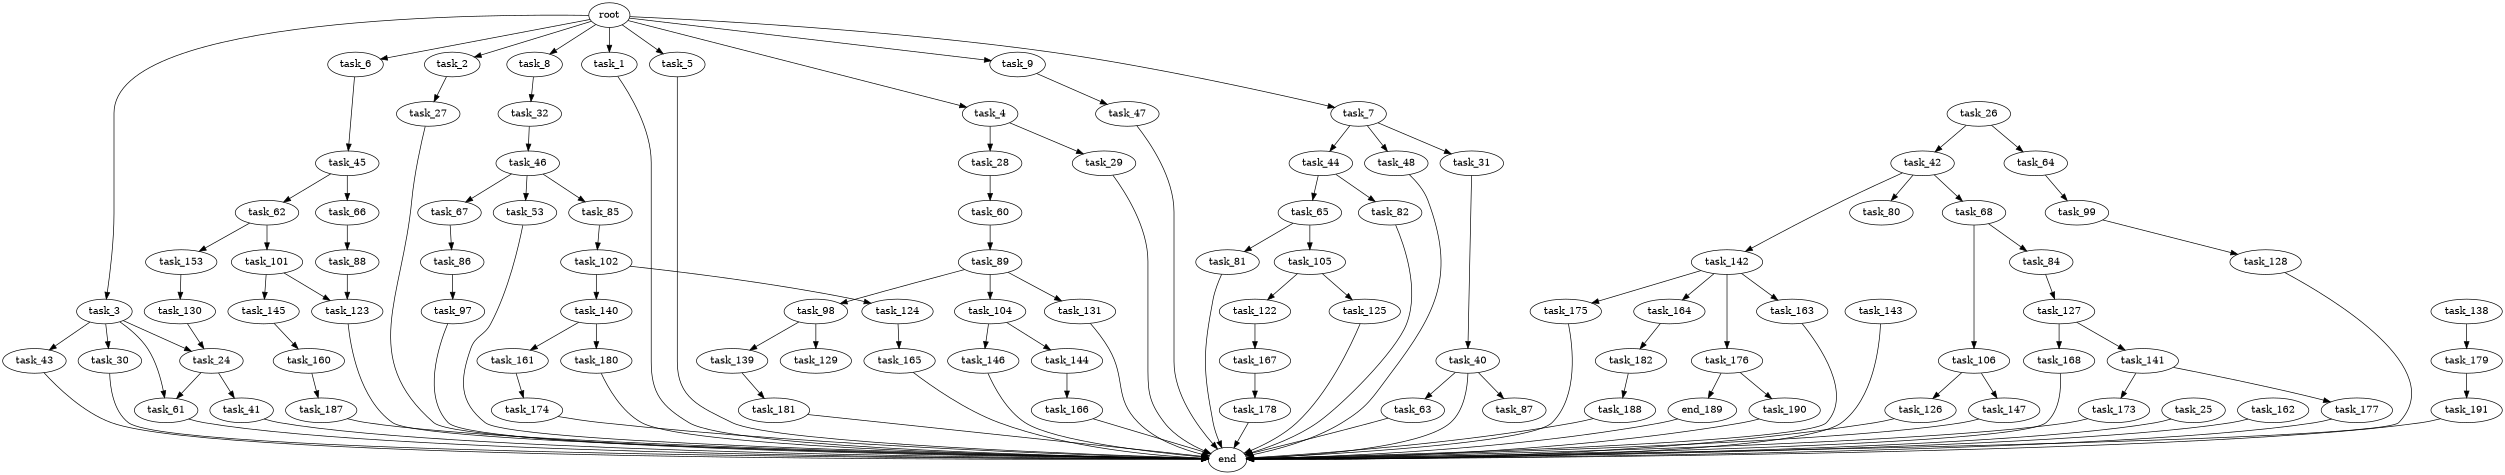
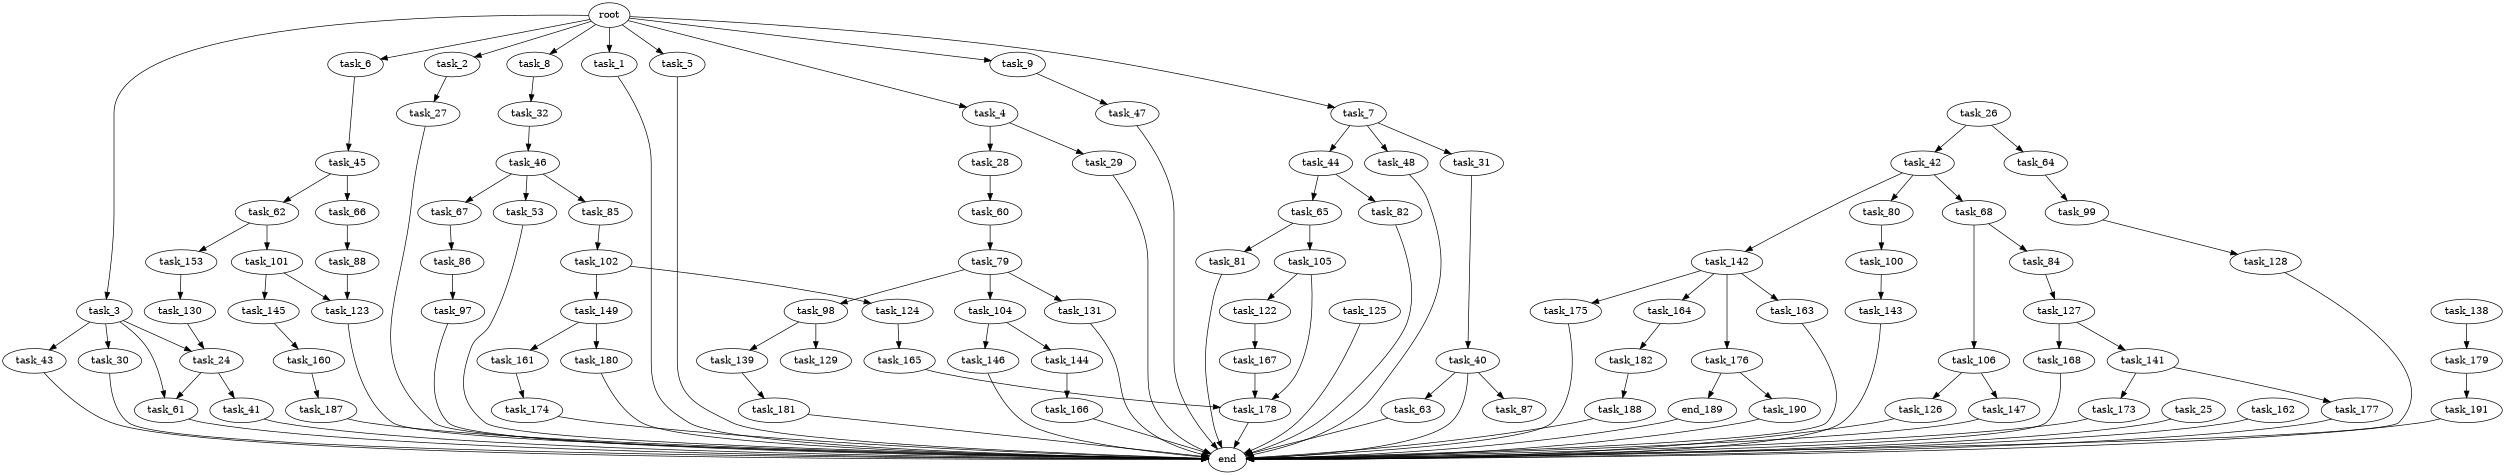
node "task_89": label "task_89" -> "task_79"
node "task_100": added
edge "task_105" -> "task_125": now "task_105" -> "task_178"
node "task_140": label "task_140" -> "task_149"
edge "task_165" -> "end": now "task_165" -> "task_178"
